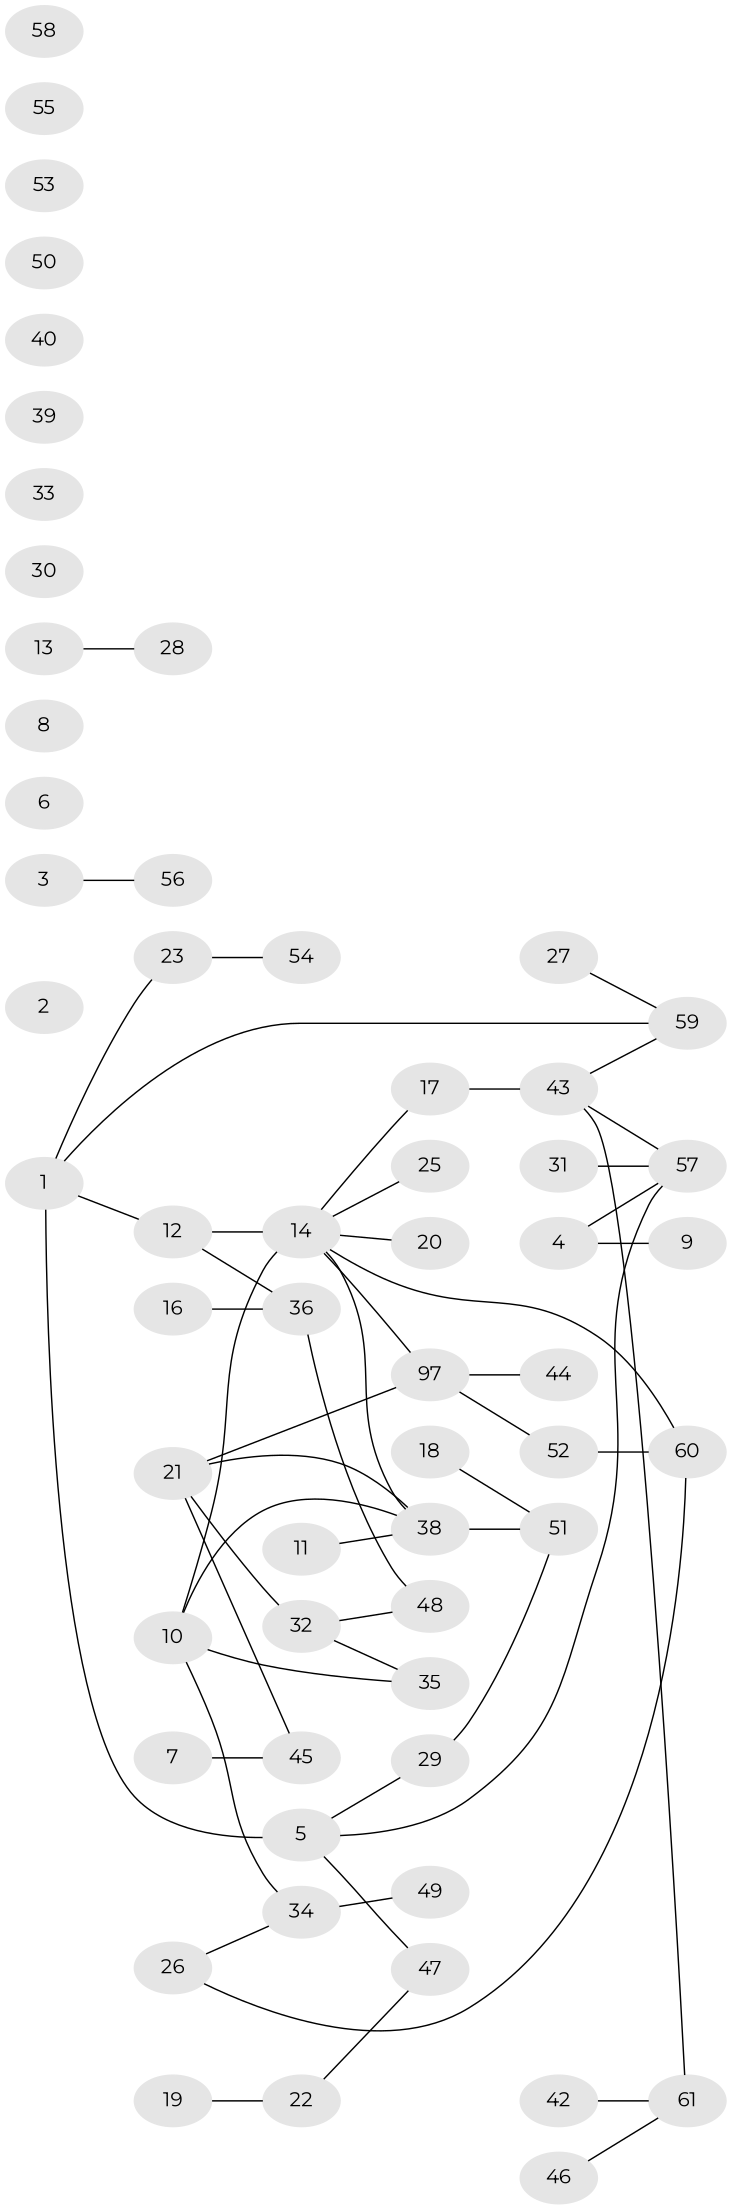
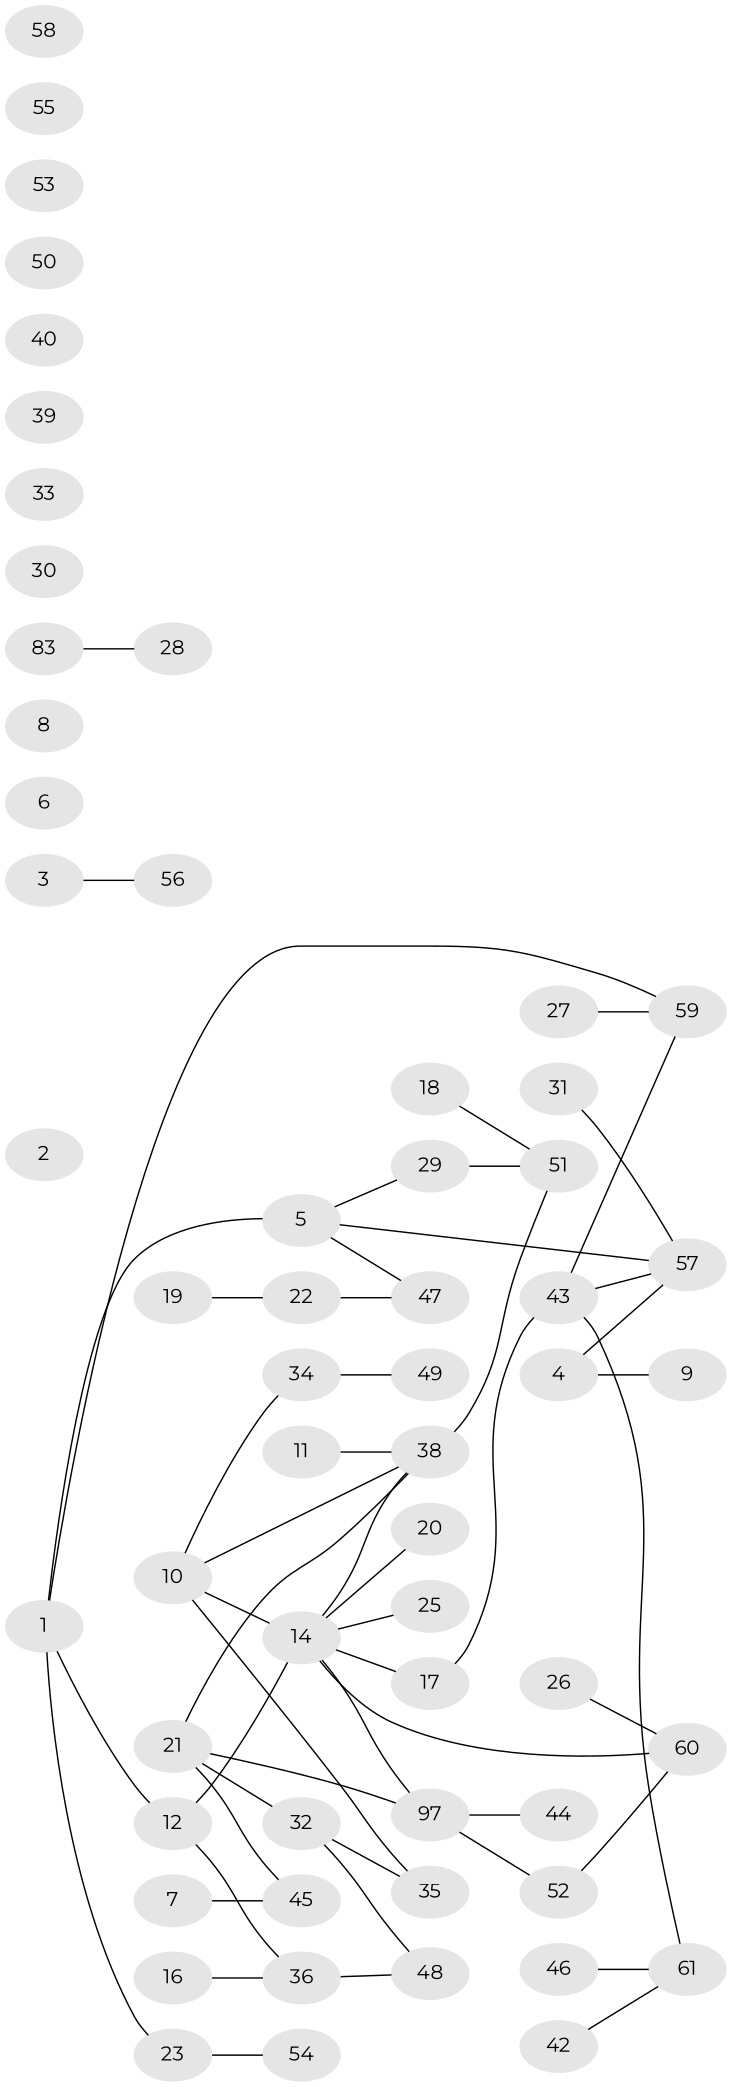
node "13": label "13" -> "83"
edge "34" -- "26": removed
